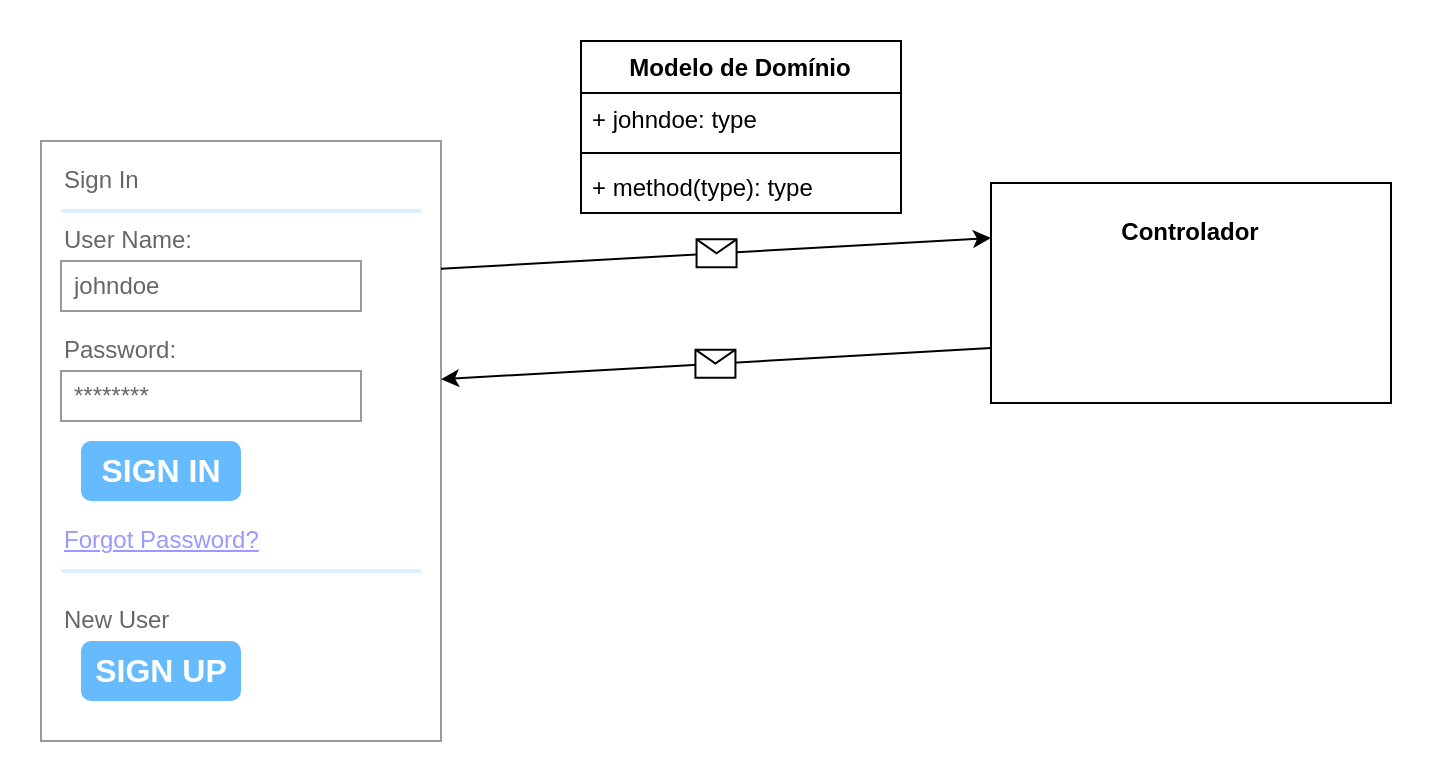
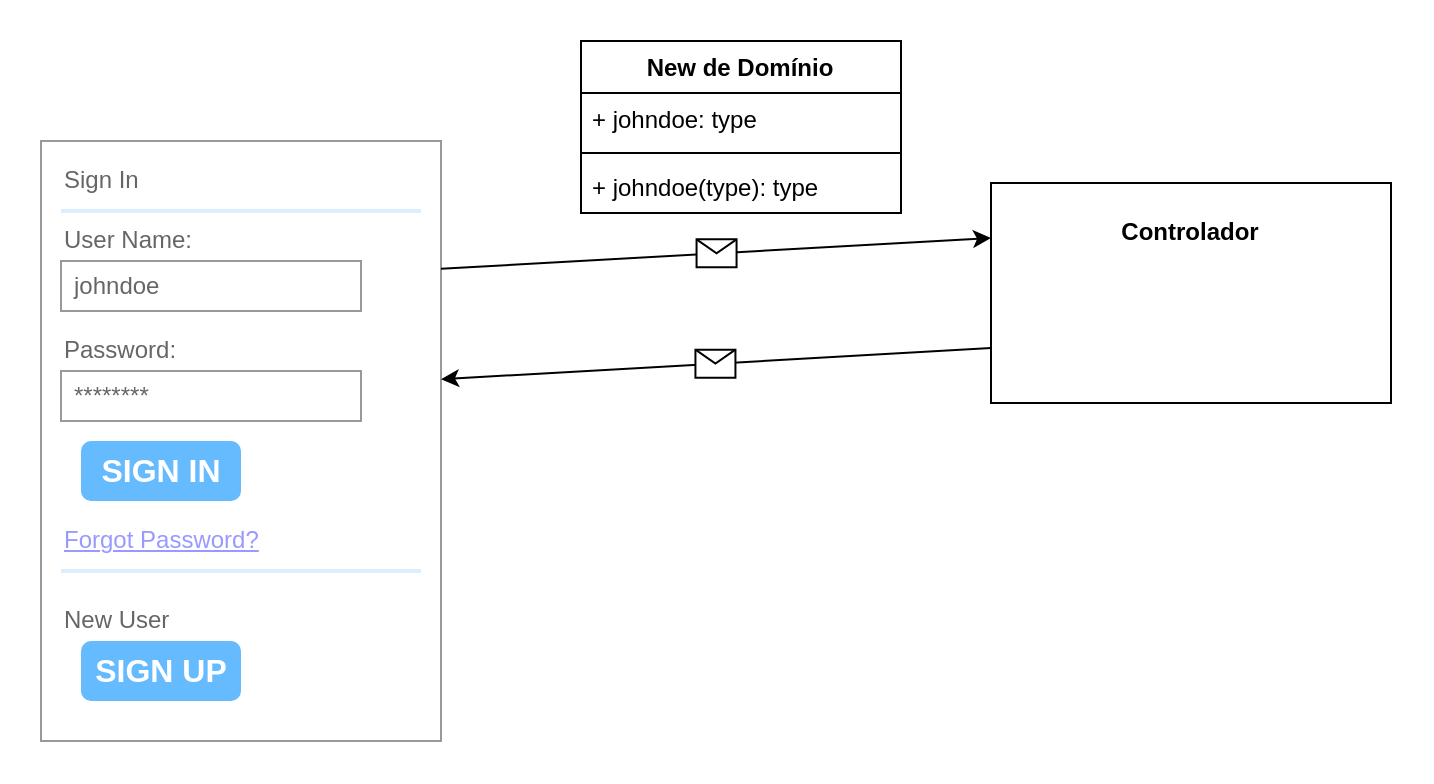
node "Modelo de Domínio": label "Modelo de Domínio" -> "New de Domínio"
node "+ method(type): type": label "+ method(type): type" -> "+ johndoe(type): type"
